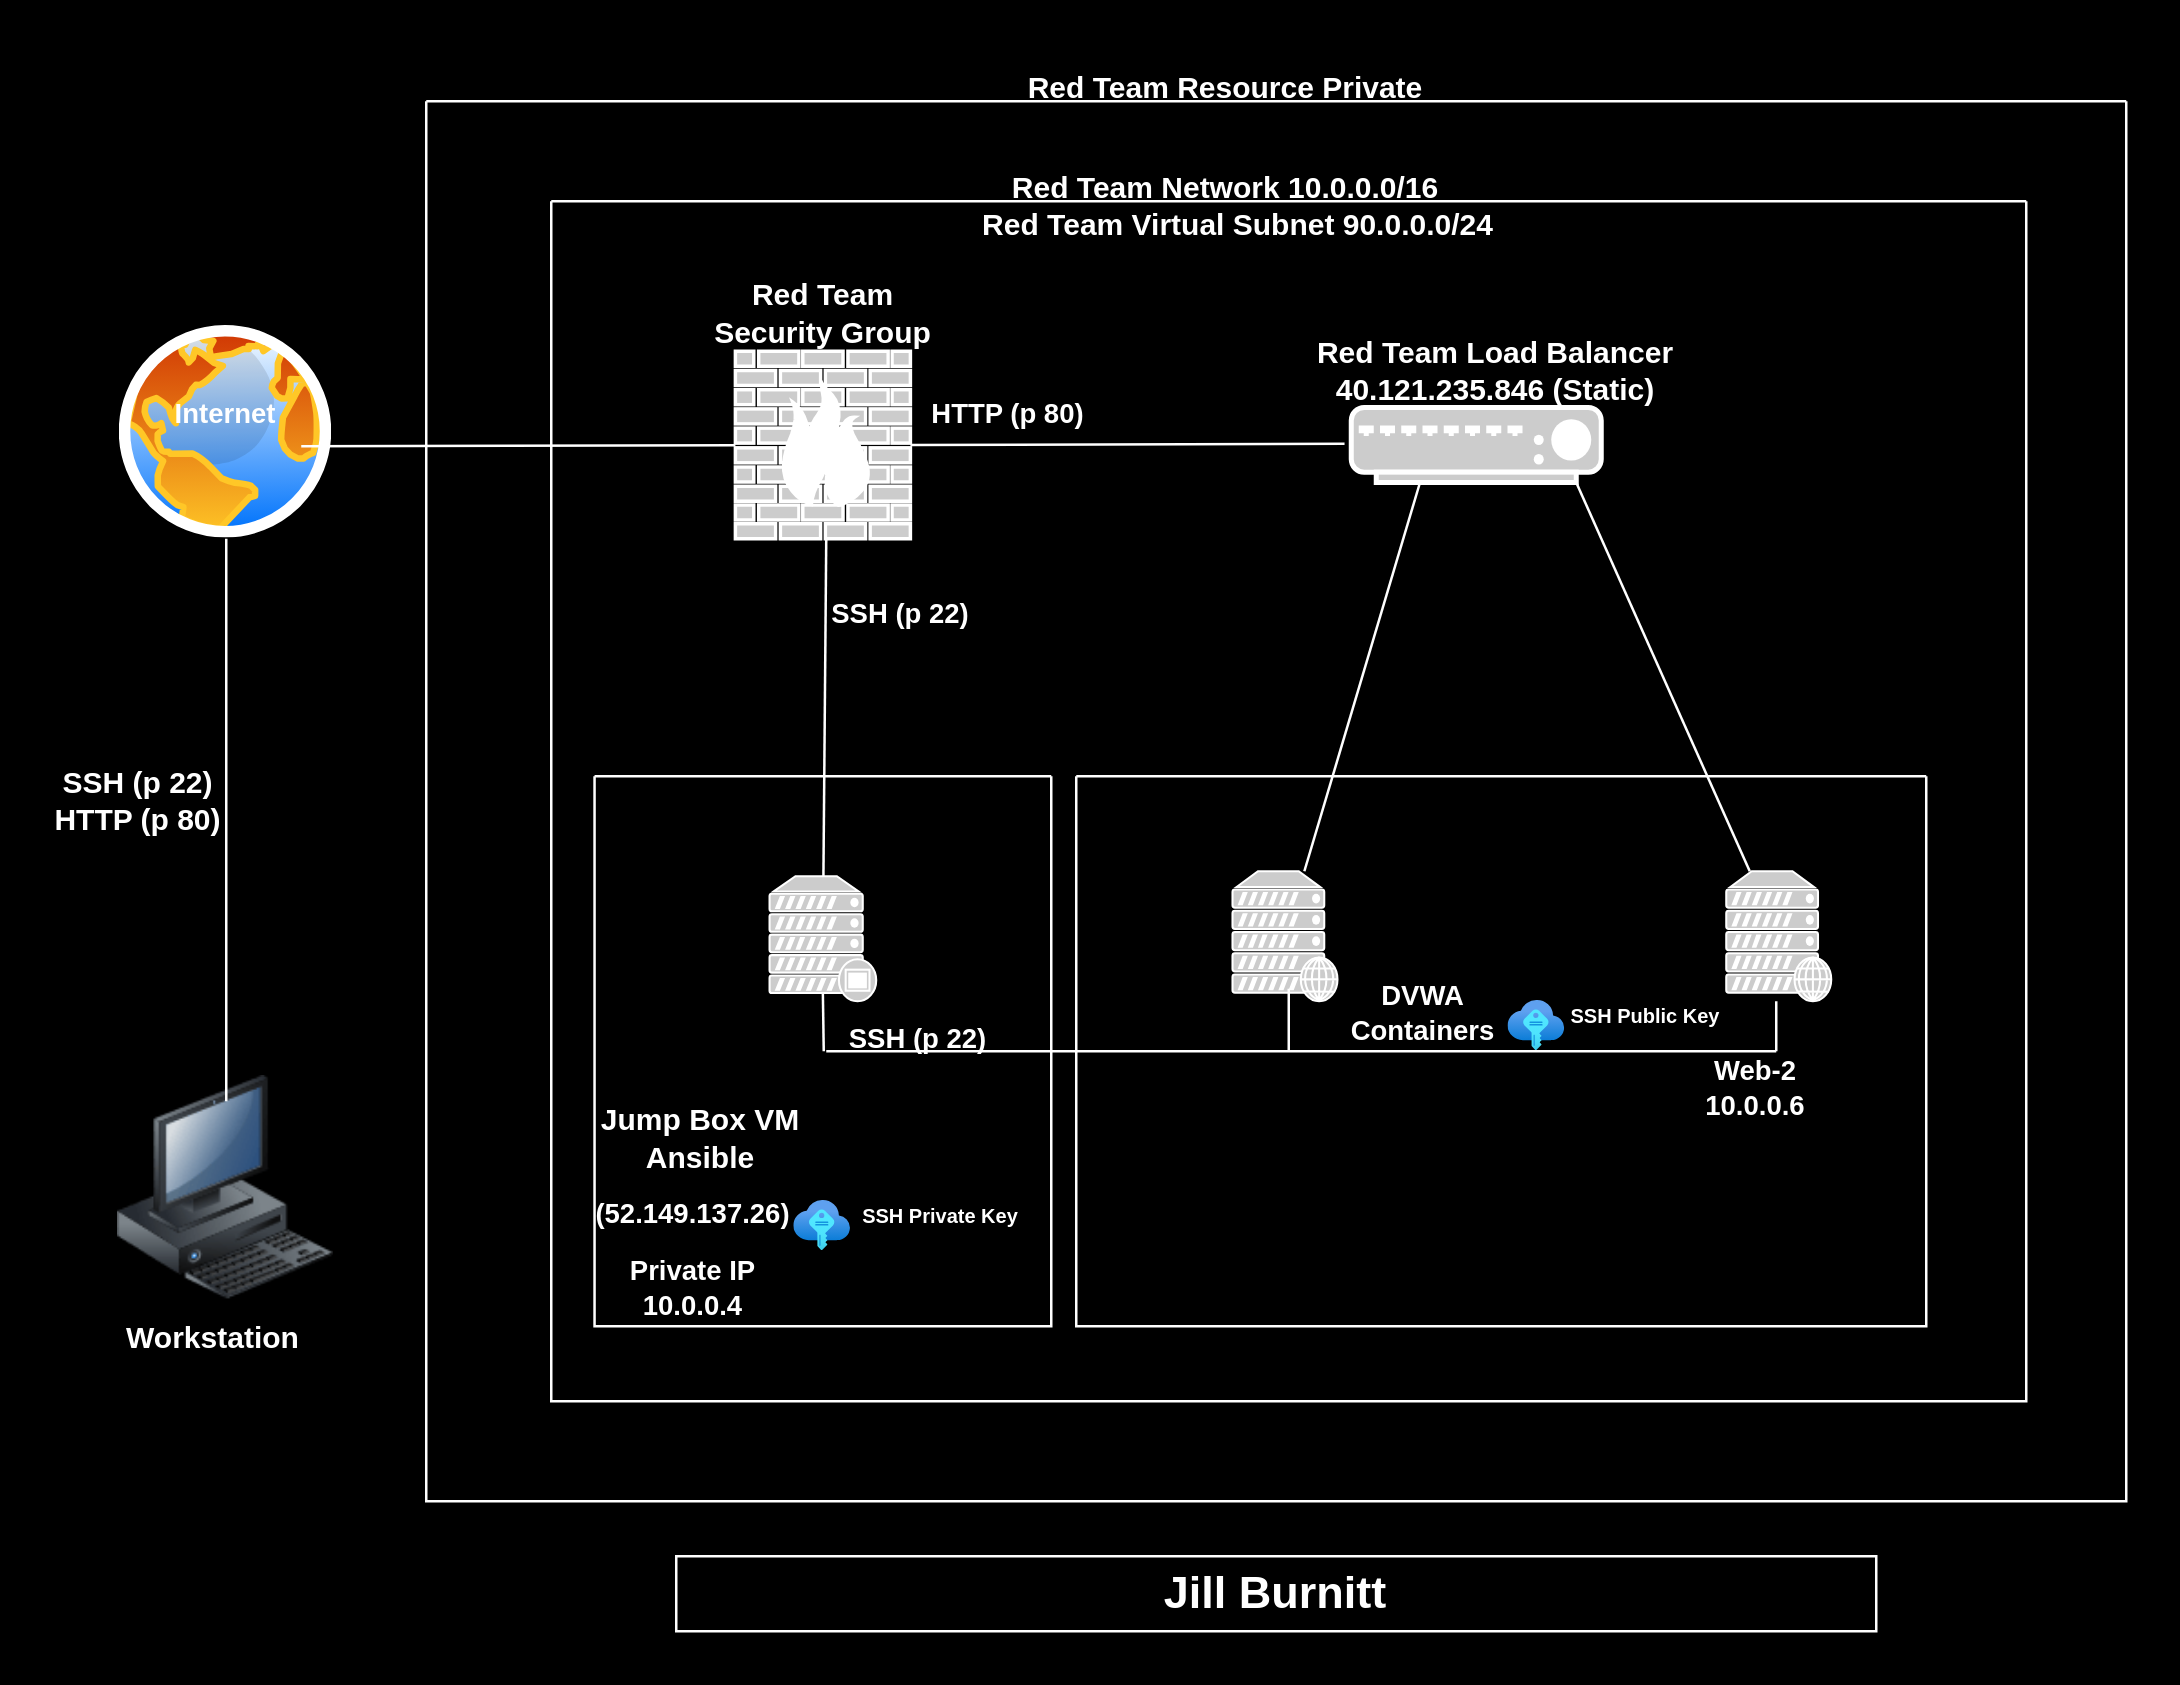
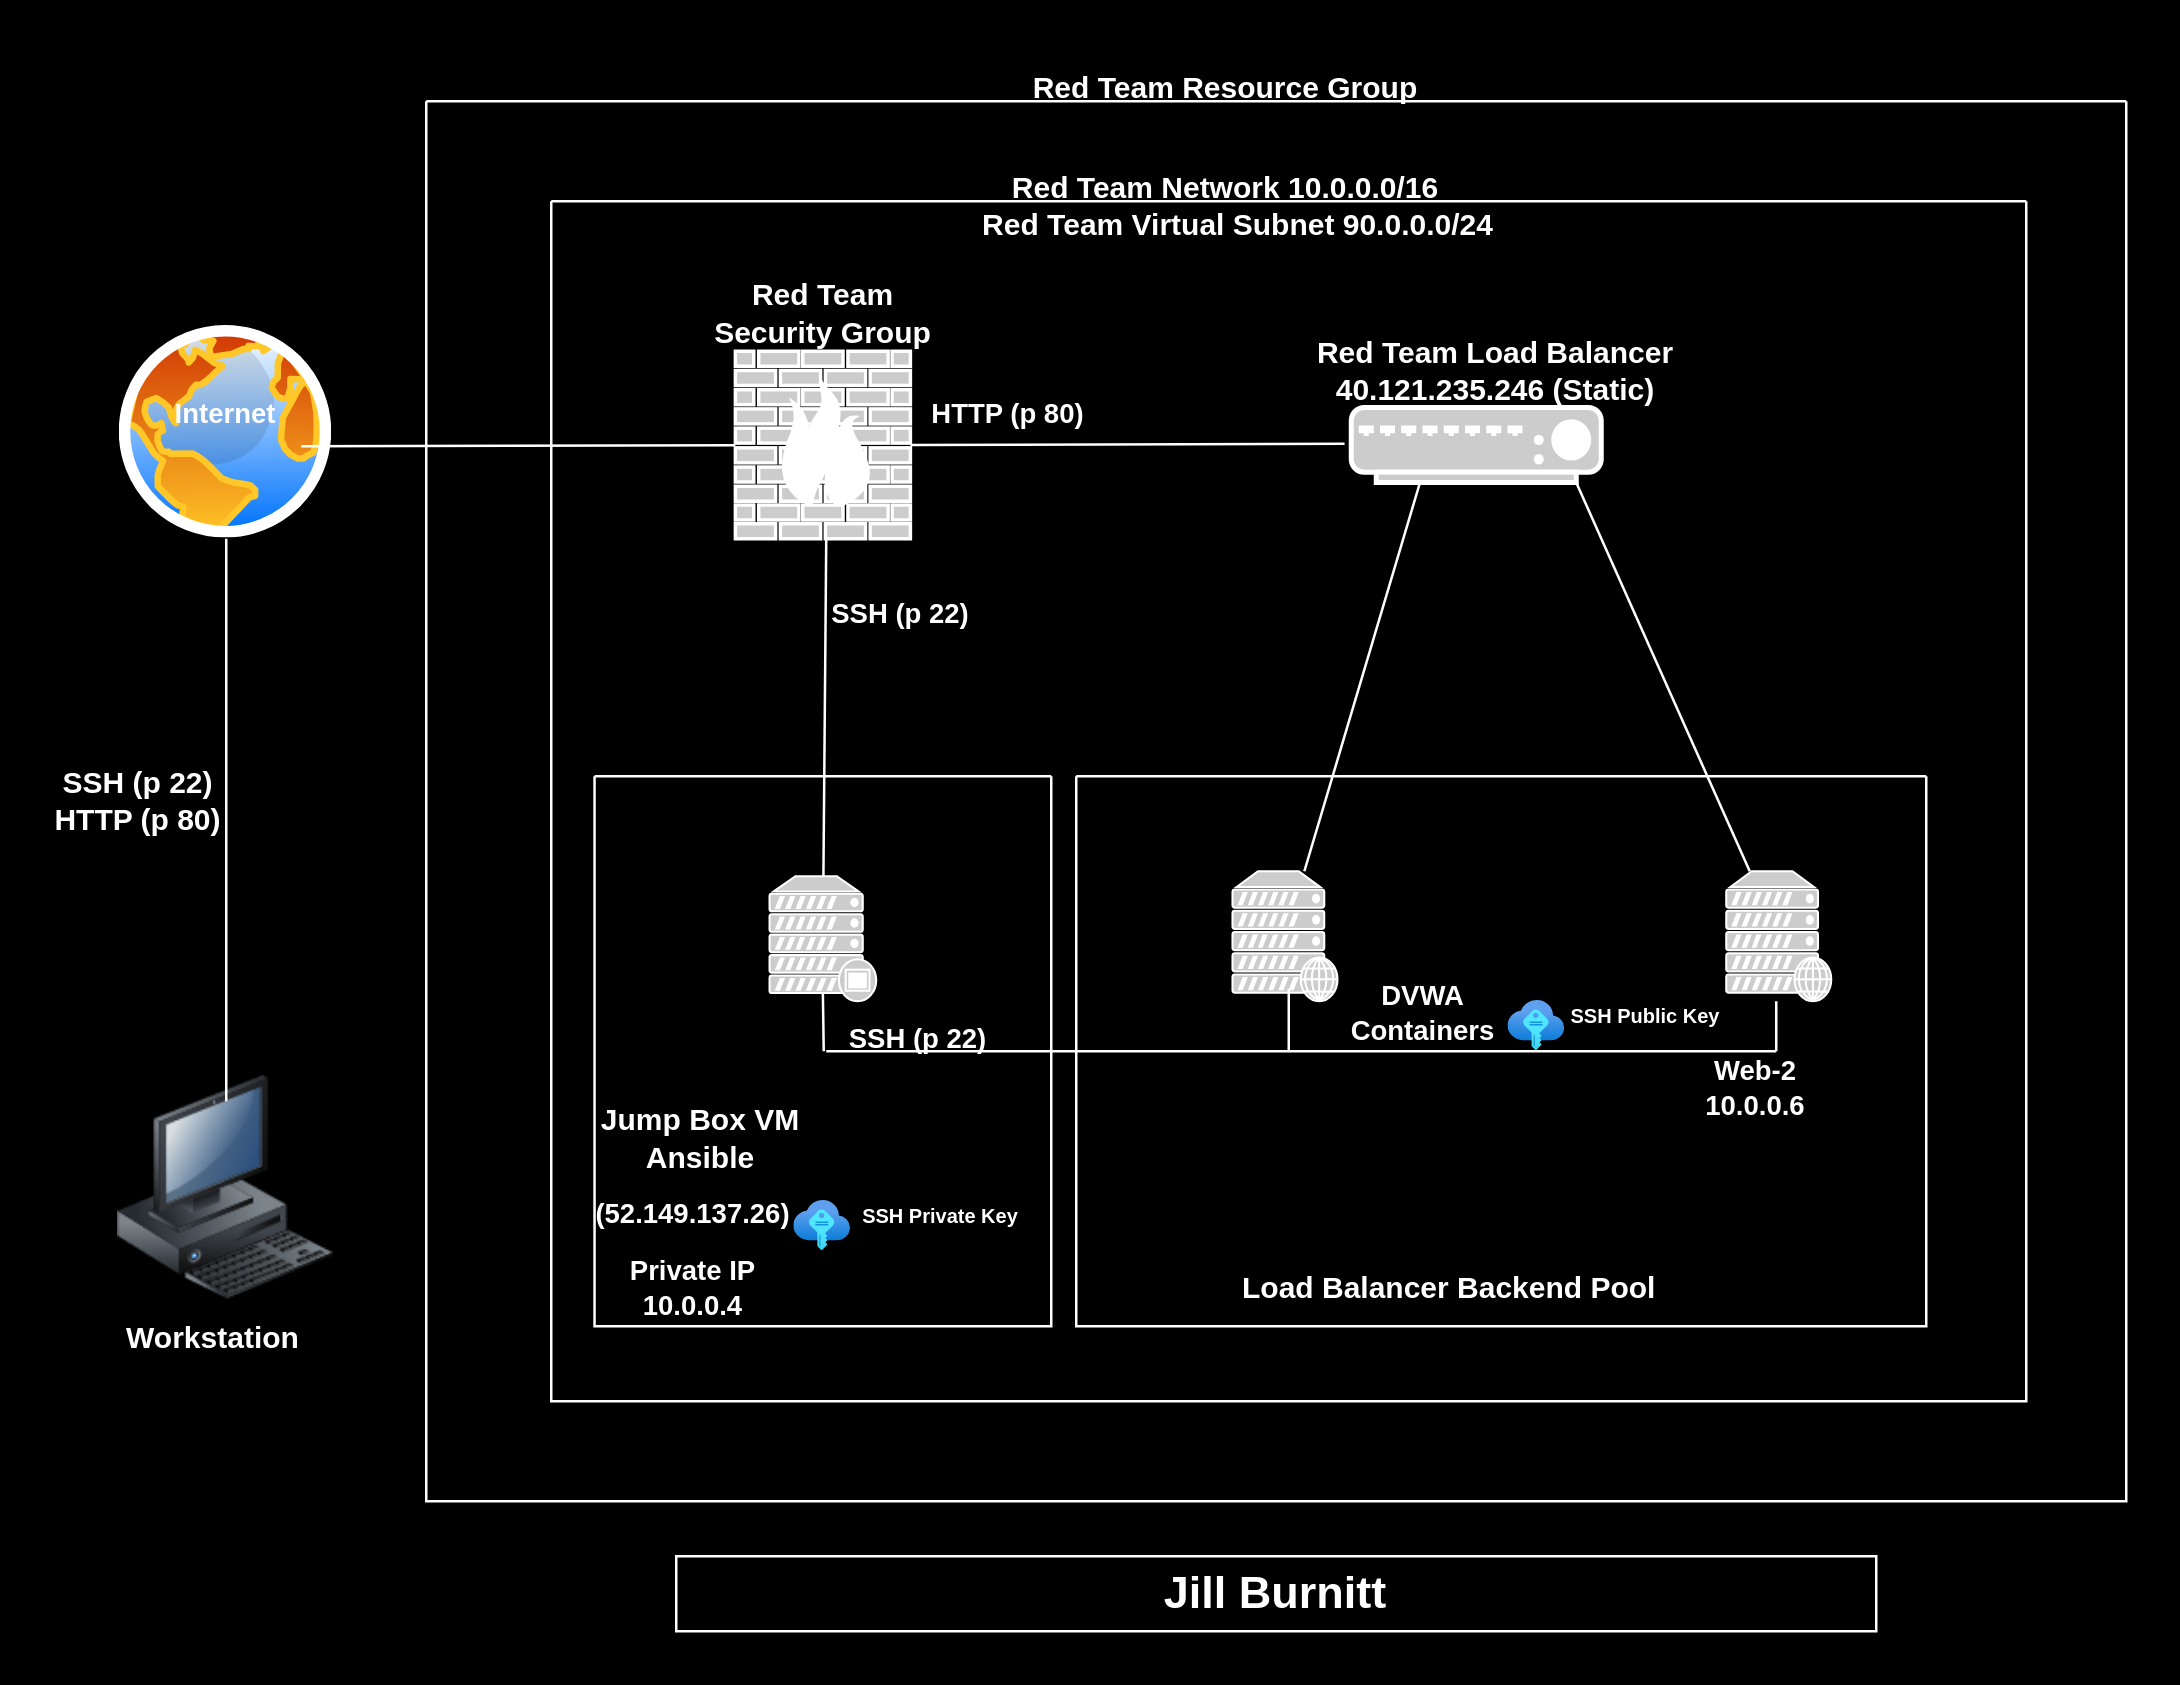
node "Red Team Resource Private": label "Red Team Resource Private" -> "Red Team Resource Group"
node "Red Team Load Balancer 40.121.235.846 (Static)": label "Red Team Load Balancer 40.121.235.846 (Static)" -> "Red Team Load Balancer 40.121.235.246 (Static)"
node "Load Balancer Backend Pool": added
